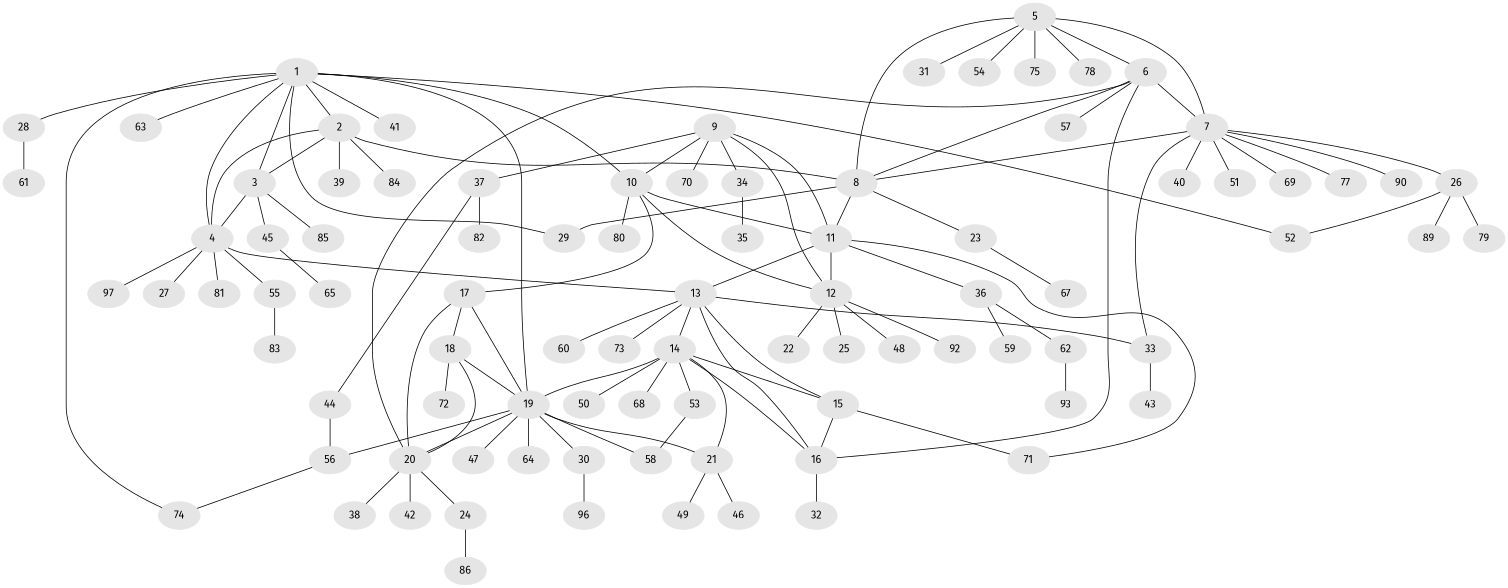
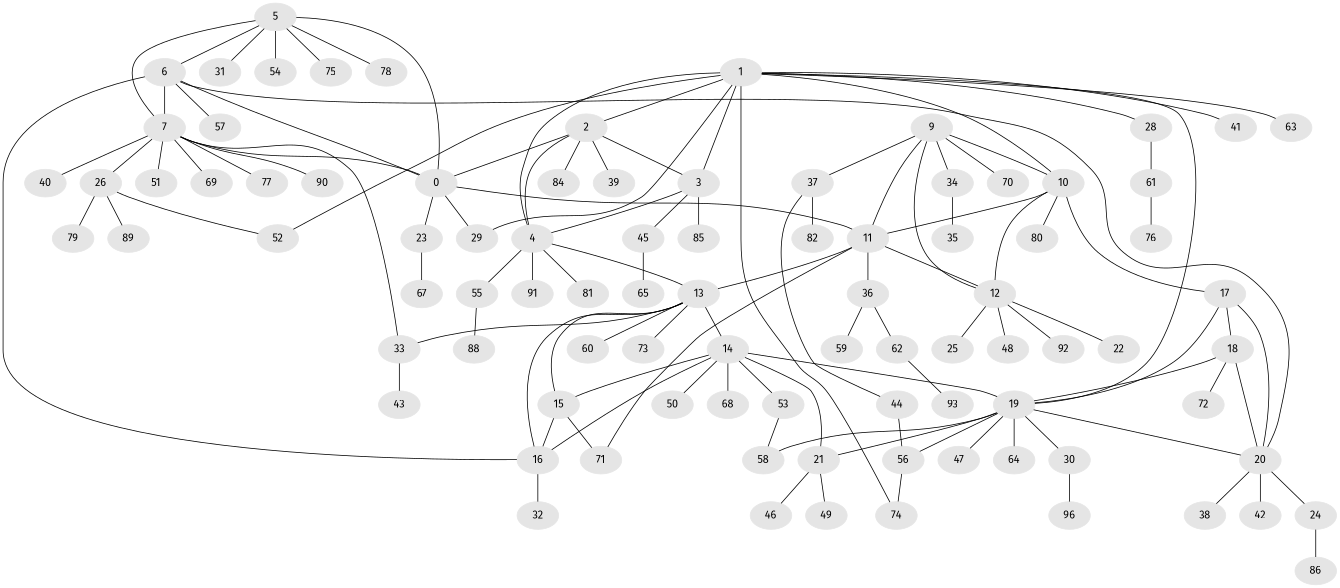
node "8": label "8" -> "0"
node "76": added
node "97": label "97" -> "91"
node "27": removed
node "83": label "83" -> "88"
